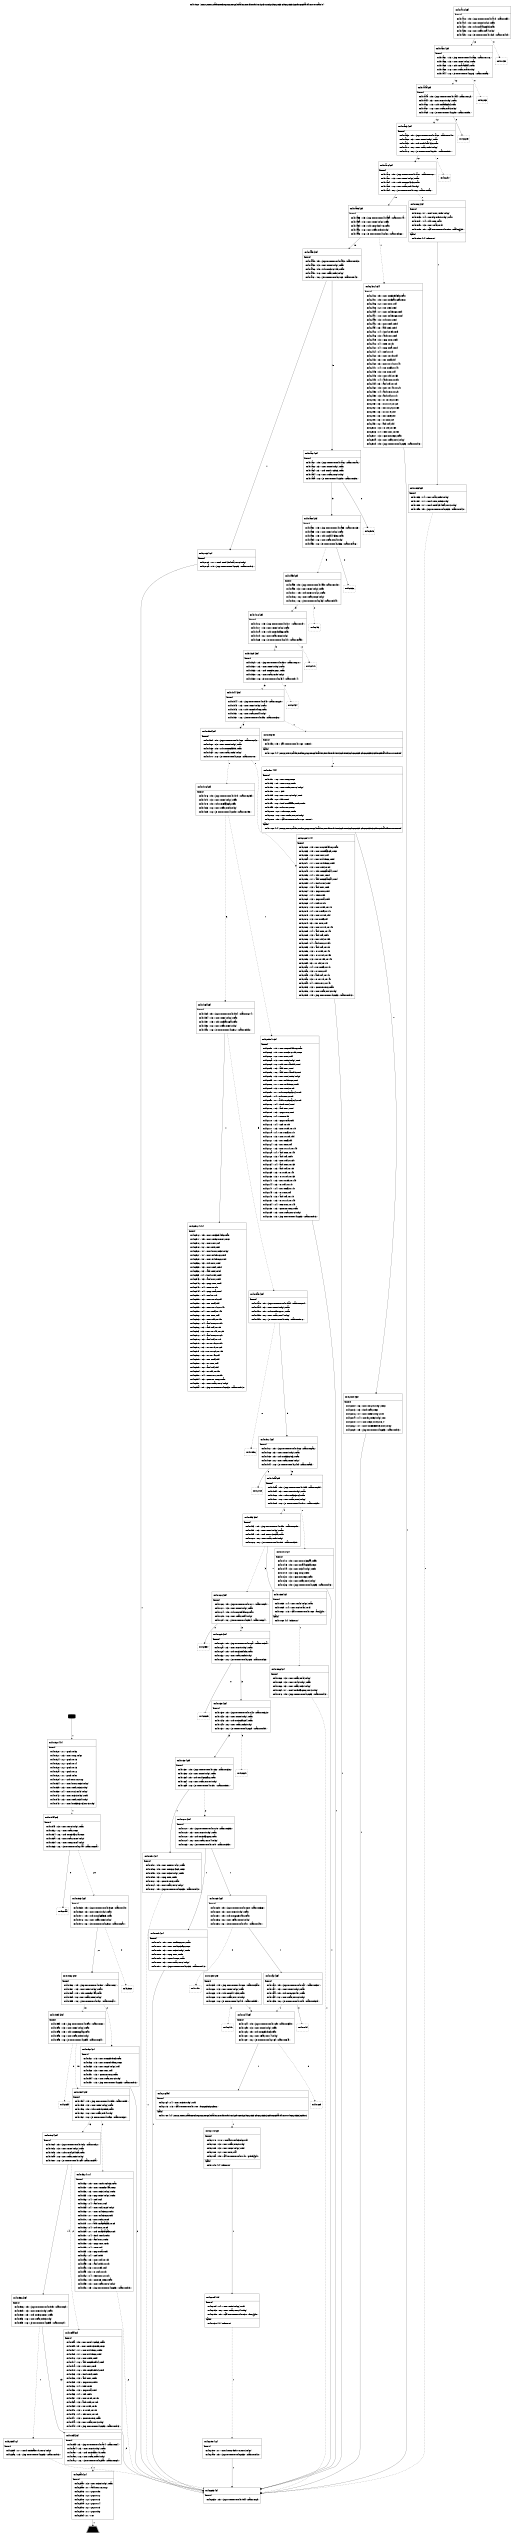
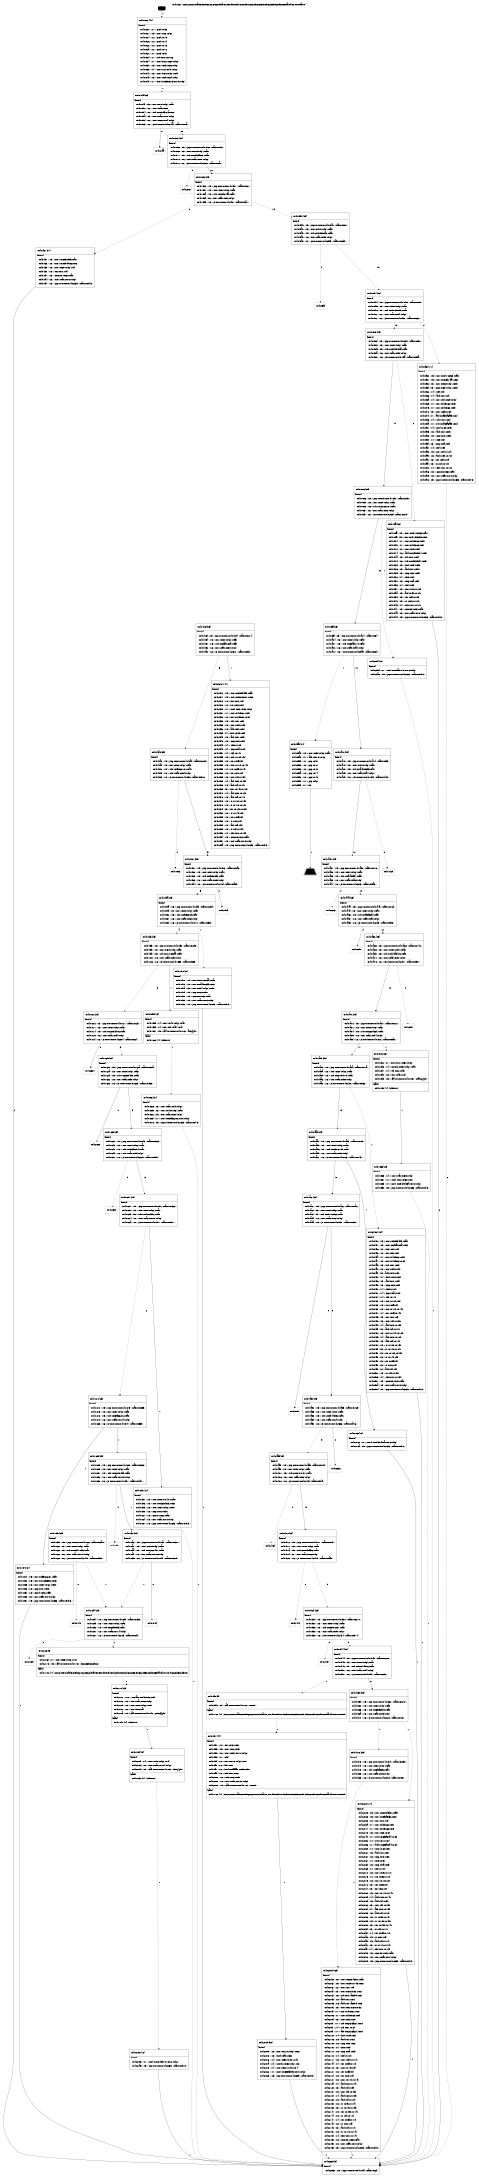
edge "0x4019ff [25]" -> "0x401a18 [25]": added, label "12"
edge "0x401b76 [25]" -> "0x401b8f [25]": removed, label "6"
